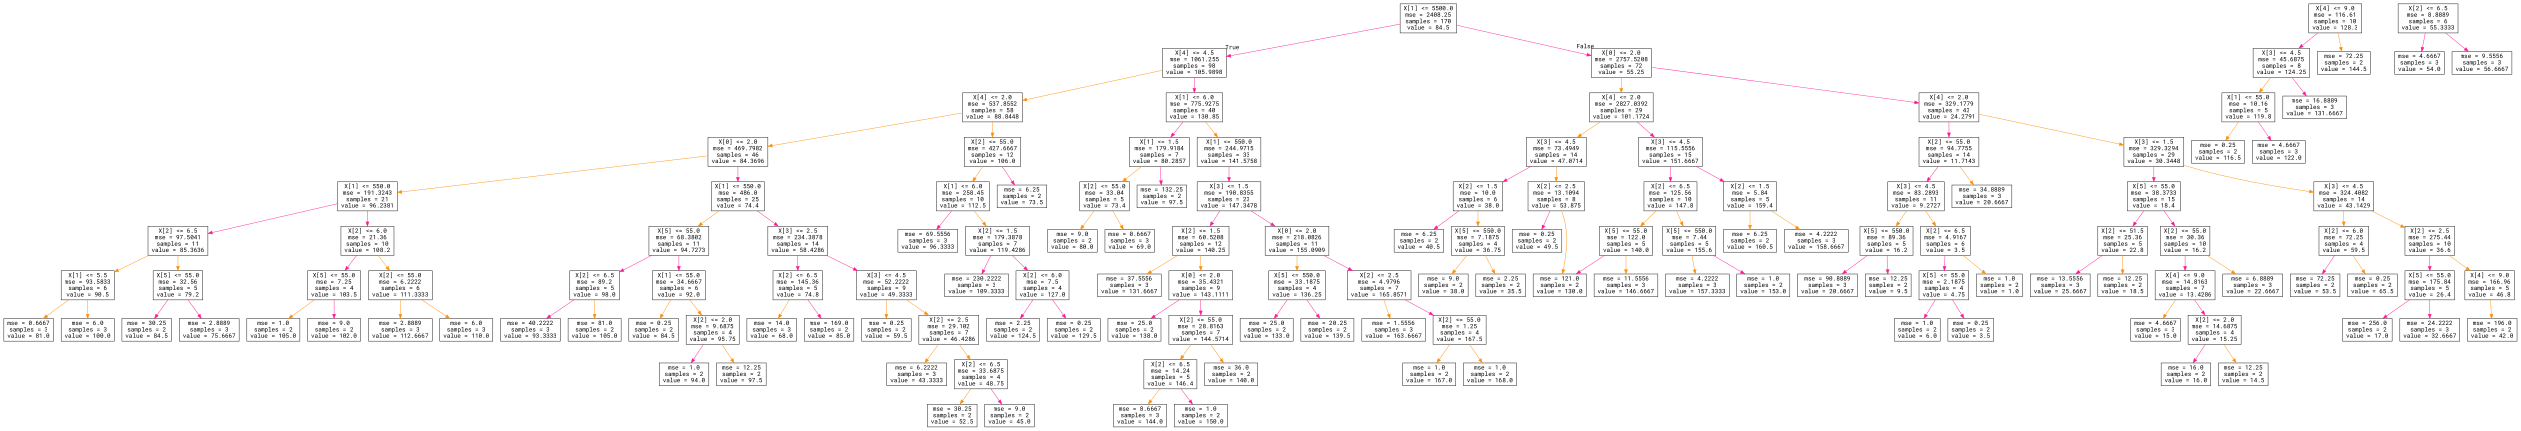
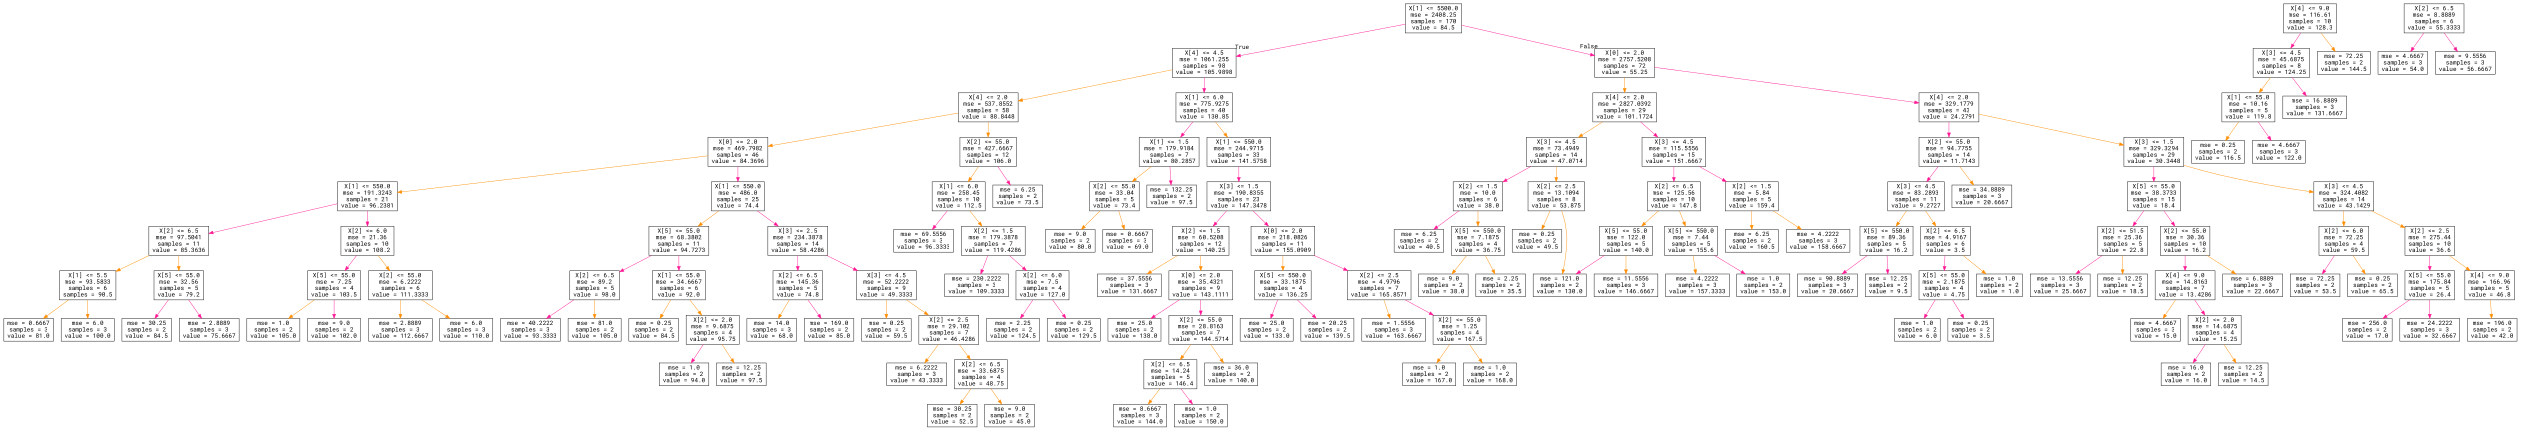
edge "X[2] <= 2.5 mse = 13.1094 samples = 8 value = 53.875" -> "mse = 0.25 samples = 2 value = 49.5": color deeppink -> darkorange
node "X[1] <= 5.5 mse = 93.5833 samples = 6 value = 90.5": label "X[1] <= 5.5 mse = 93.5833 samples = 6 value = 90.5" -> "X[1] <= 5.5 mse = 93.5833 samples = 6 samples = 90.5"
edge "X[2] <= 6.5 mse = 33.6875 samples = 4 value = 48.75" -> "mse = 9.0 samples = 2 value = 45.0": color deeppink -> darkorange
